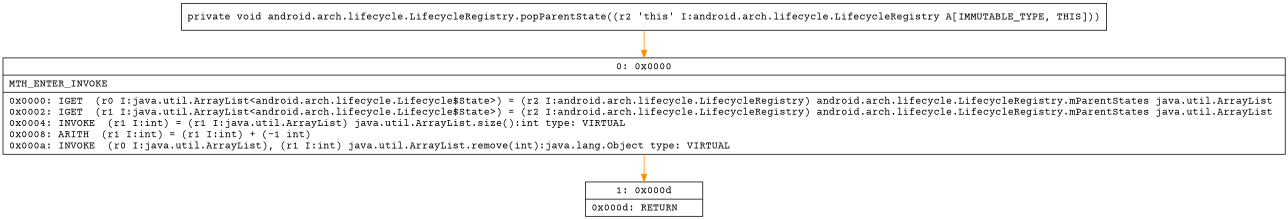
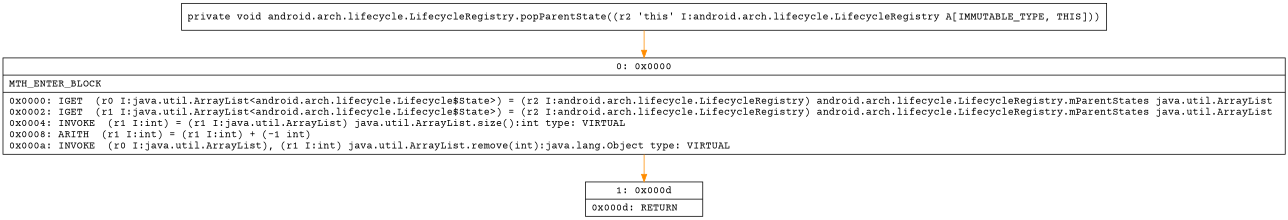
node "0: 0x0000": text "MTH_ENTER_INVOKE" -> "MTH_ENTER_BLOCK"
